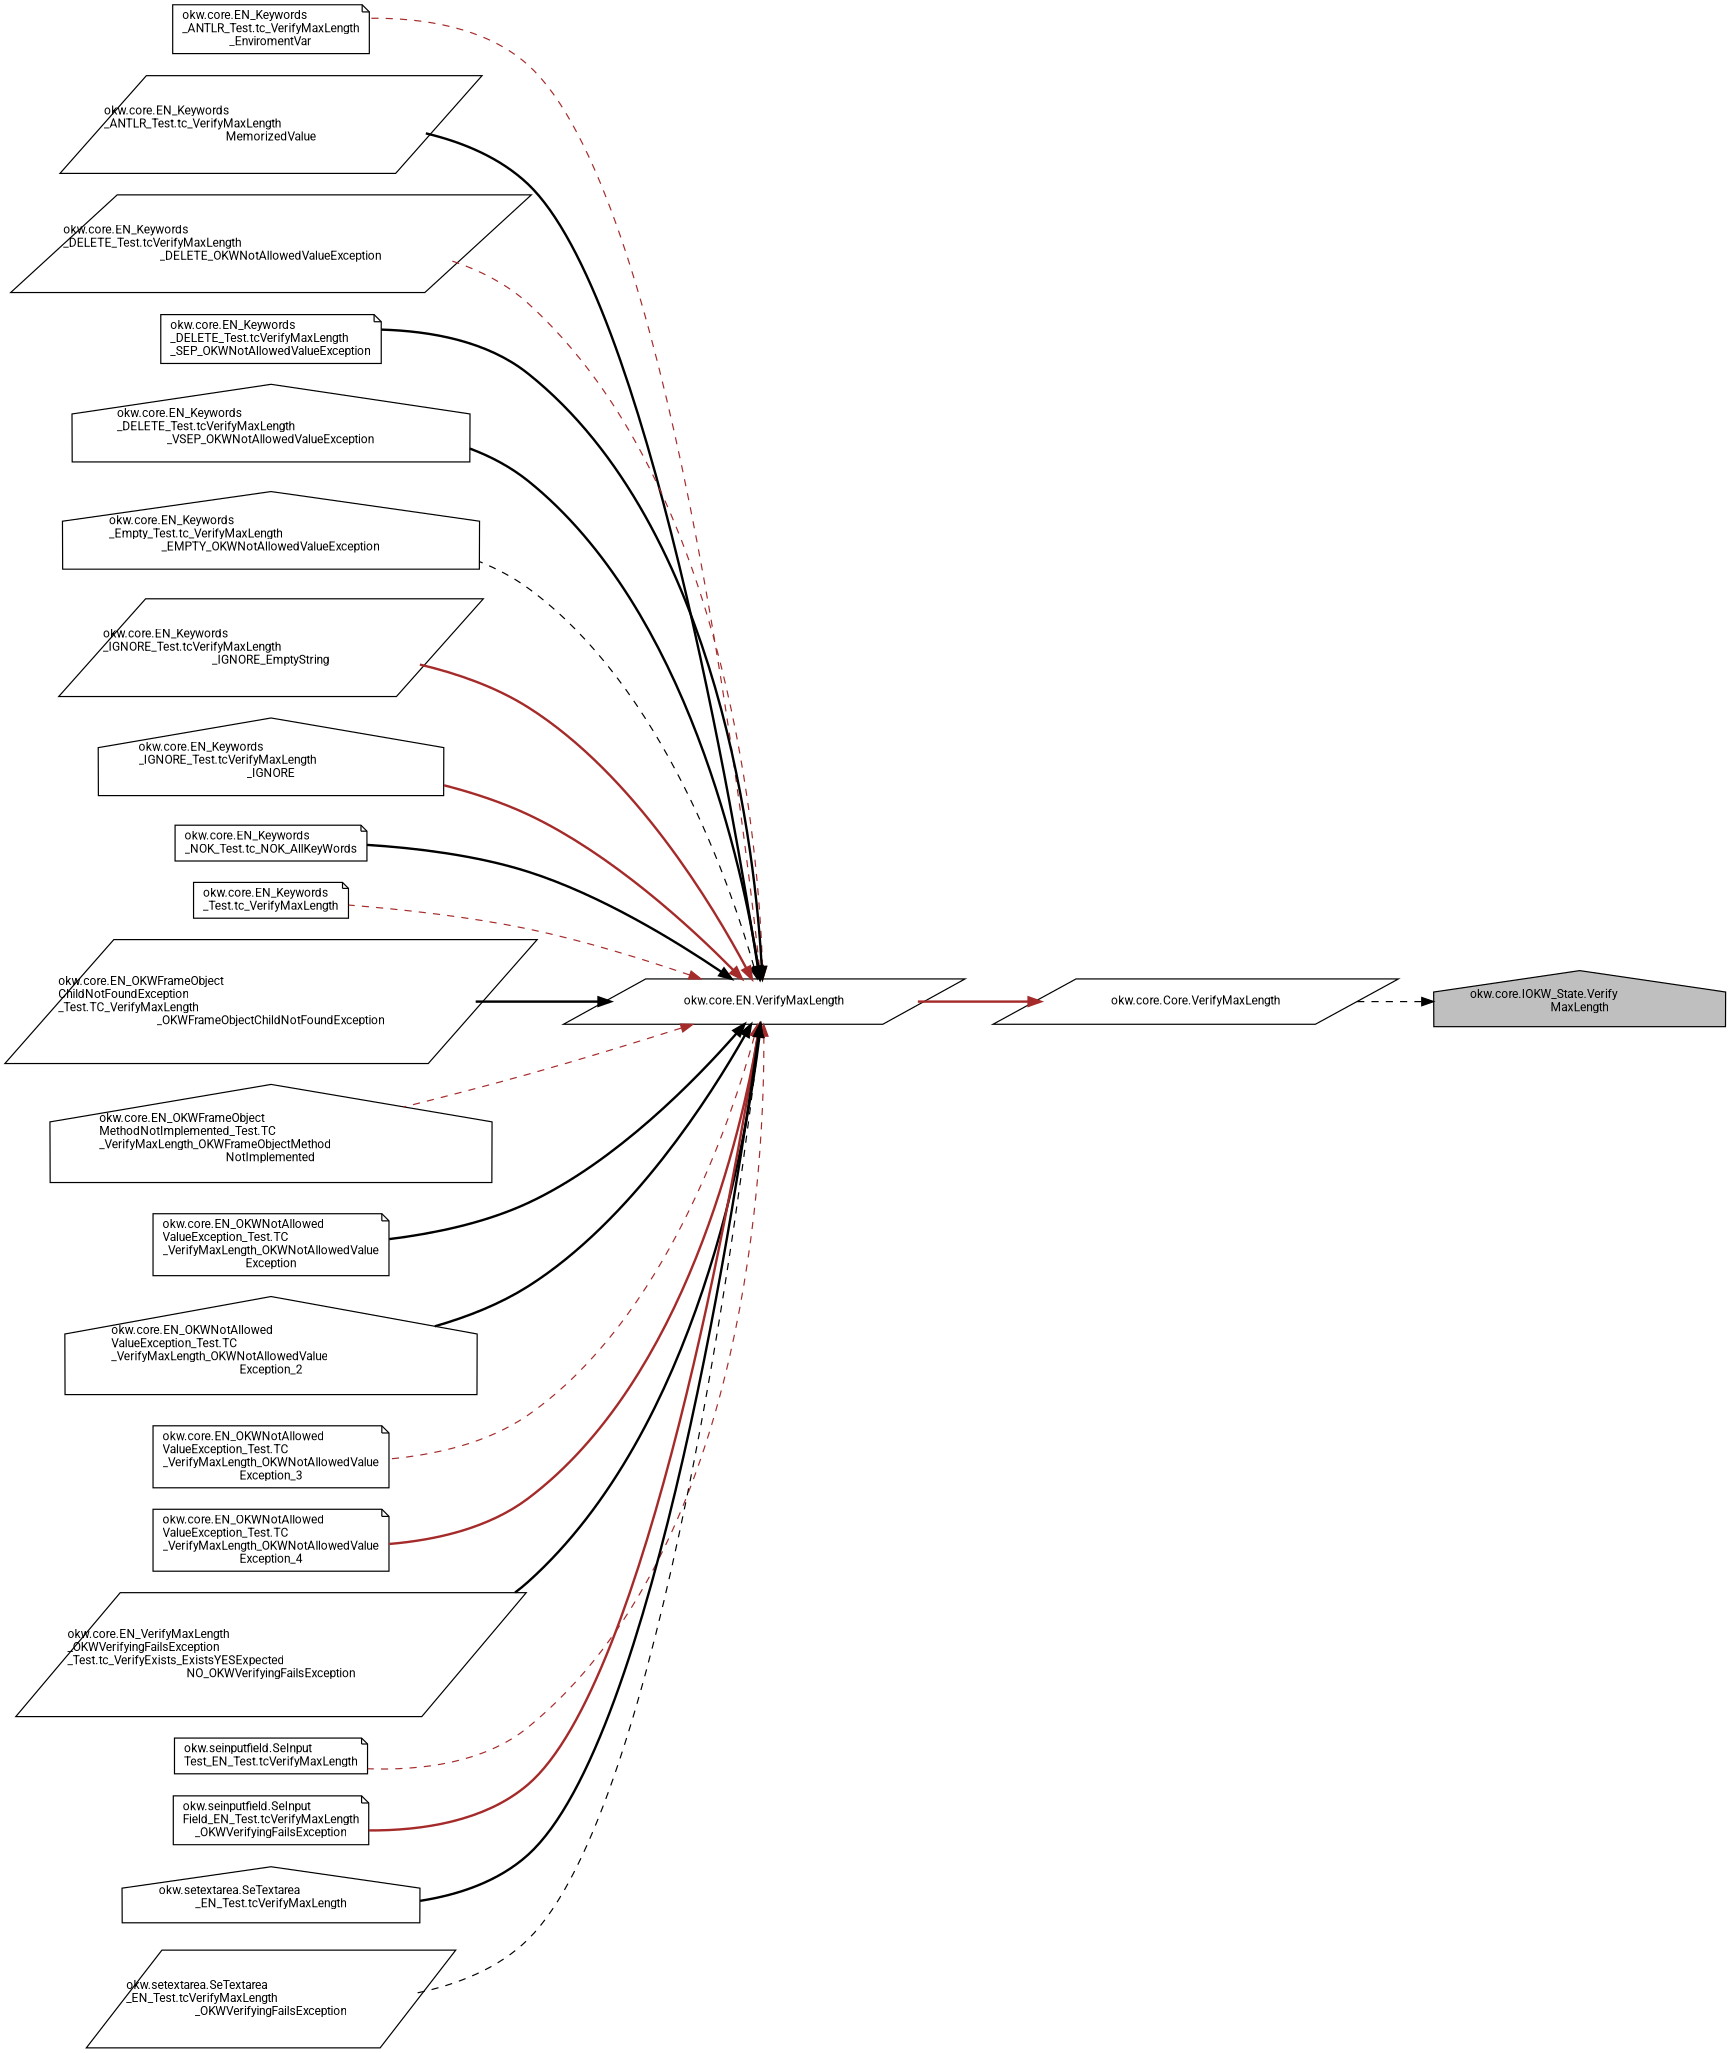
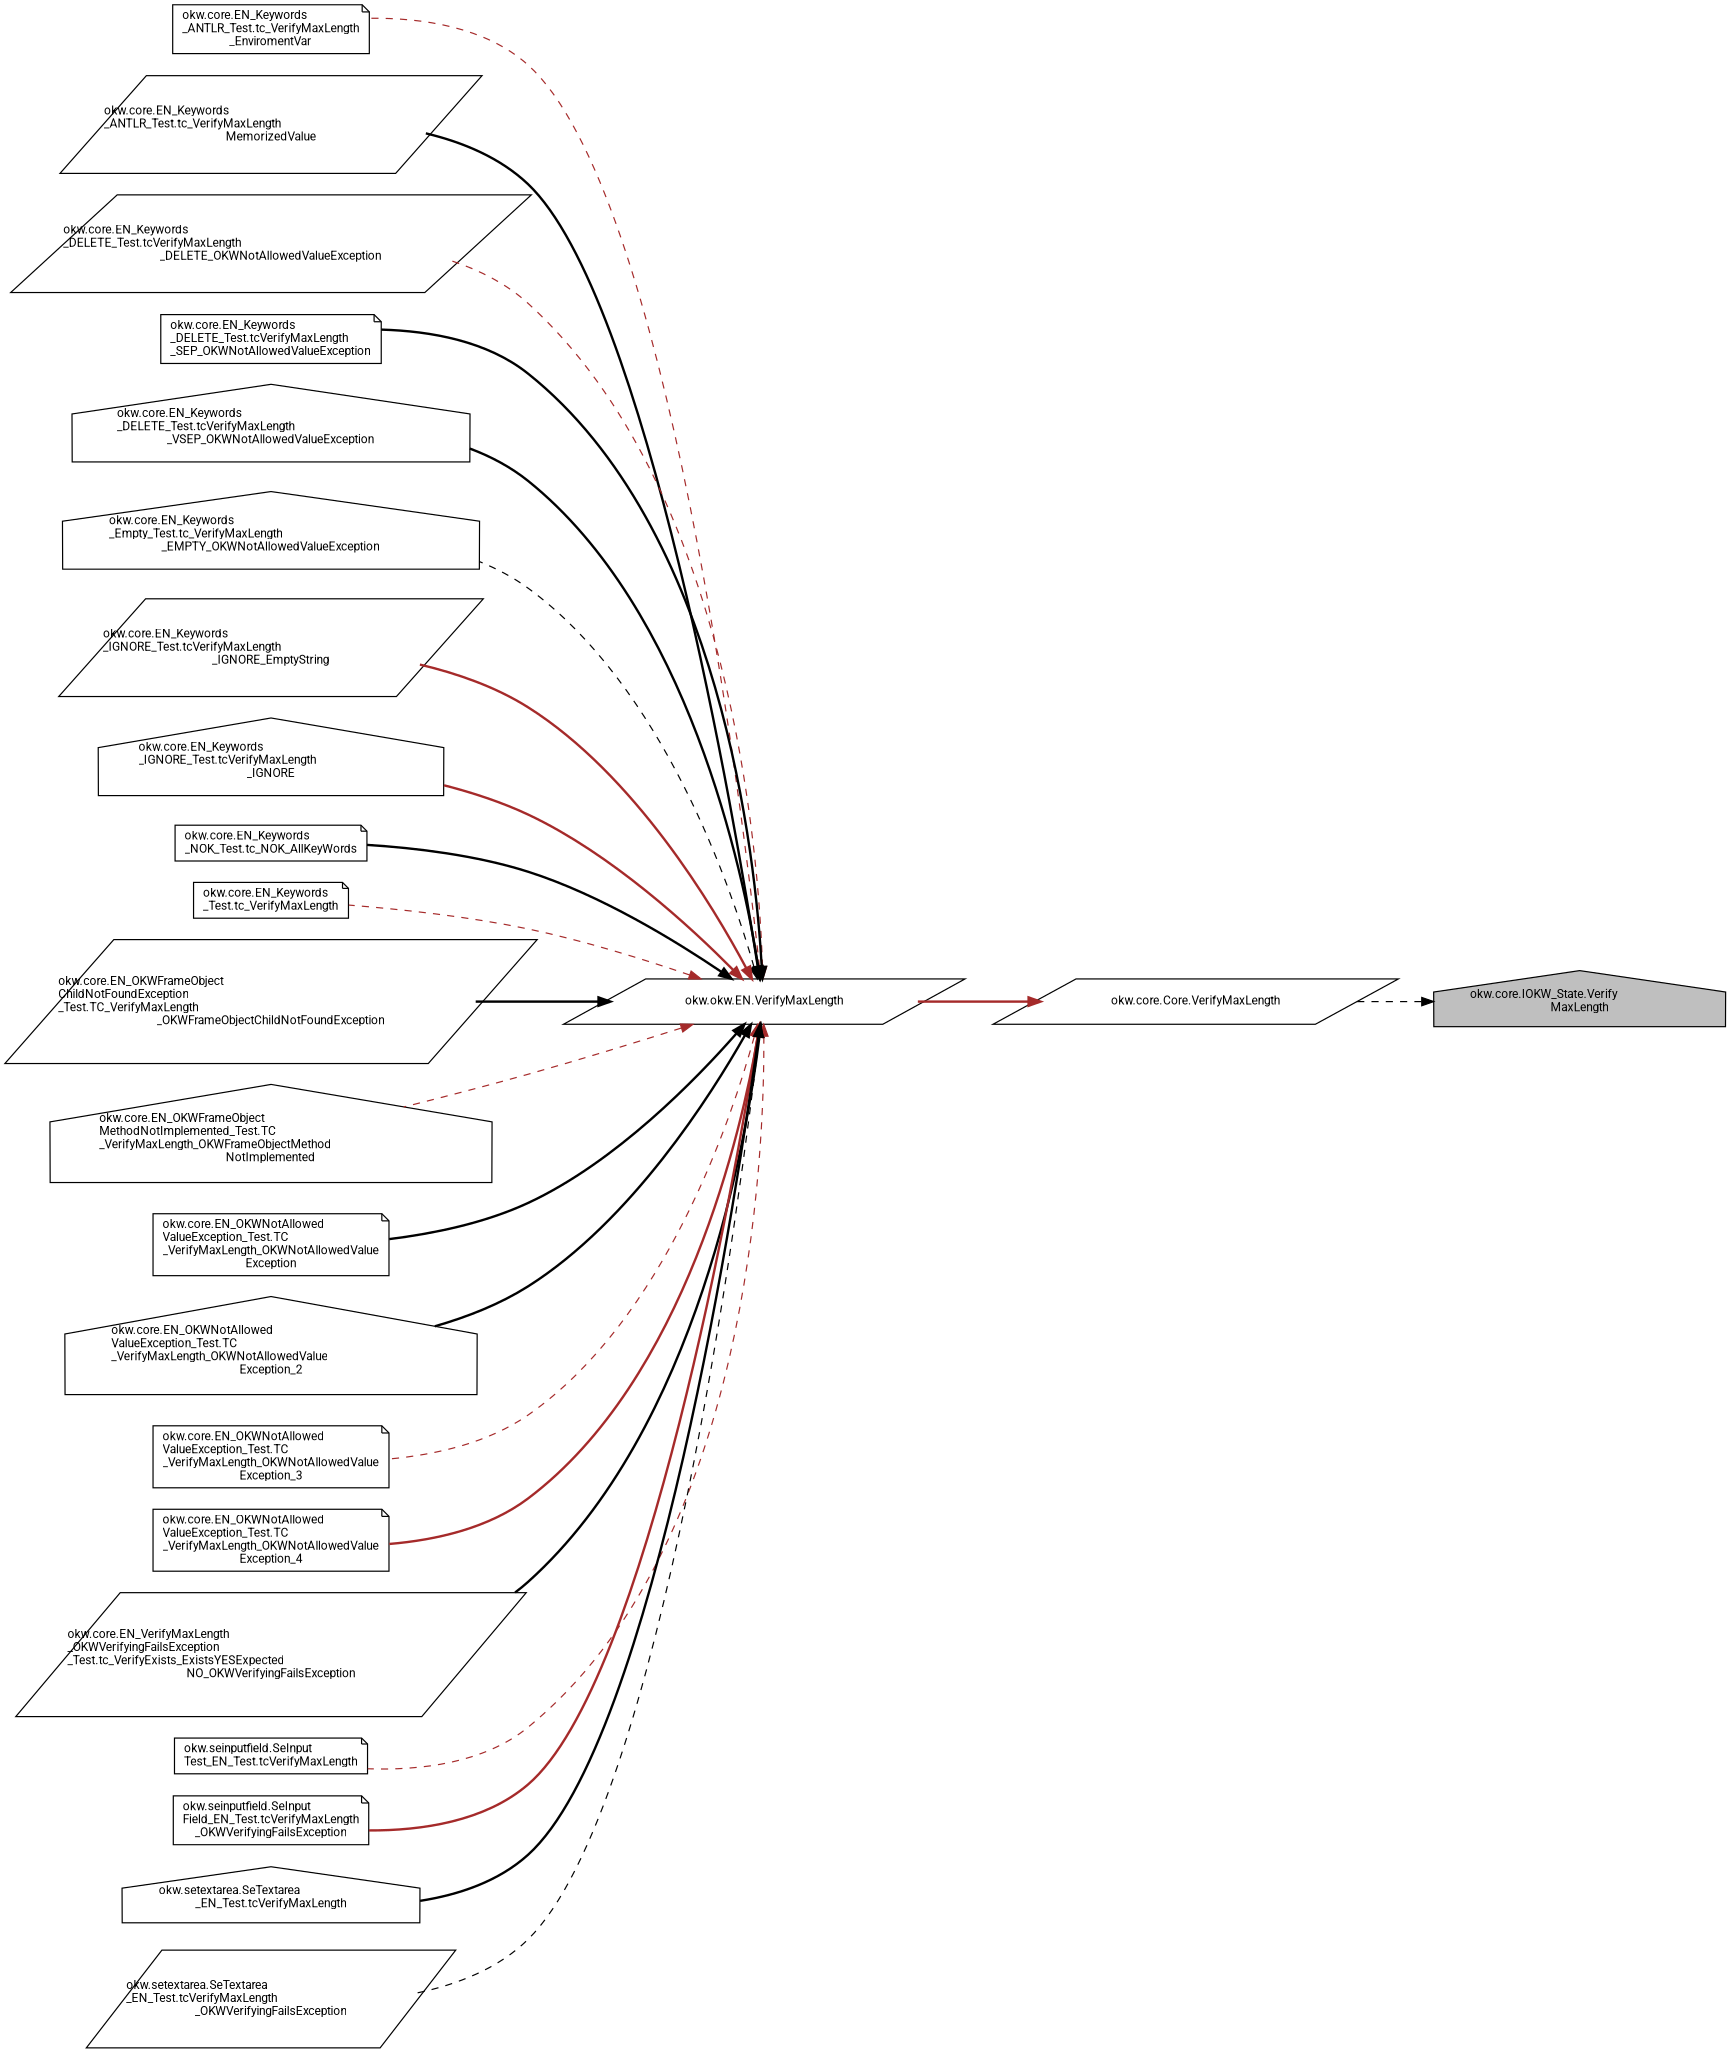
node "okw.core.EN.VerifyMaxLength": label "okw.core.EN.VerifyMaxLength" -> "okw.okw.EN.VerifyMaxLength"
